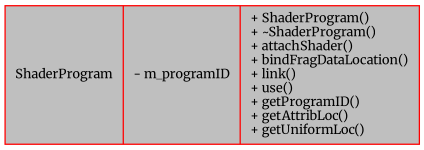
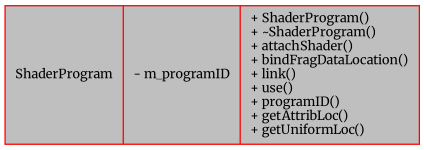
node "ShaderProgram": text "+ getProgramID()" -> "+ programID()"
